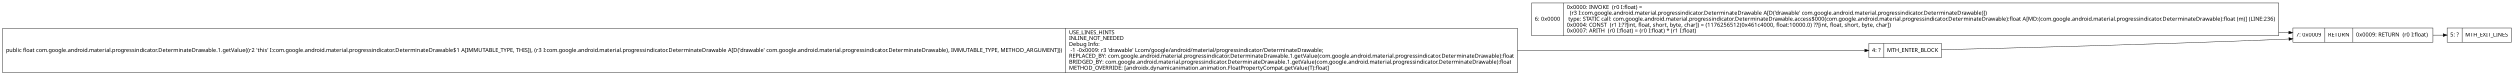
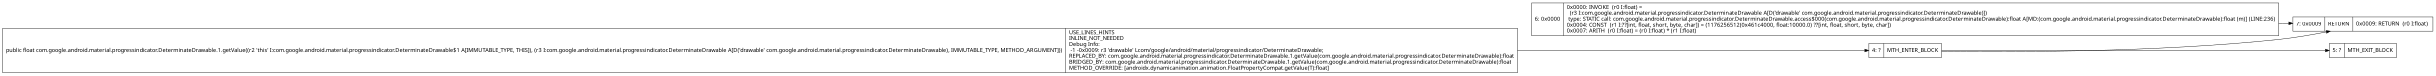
edge "7: 0x0009" -> "5: ?": now "4: ?" -> "5: ?"
node "5: ?": text "MTH_EXIT_LINES" -> "MTH_EXIT_BLOCK"
